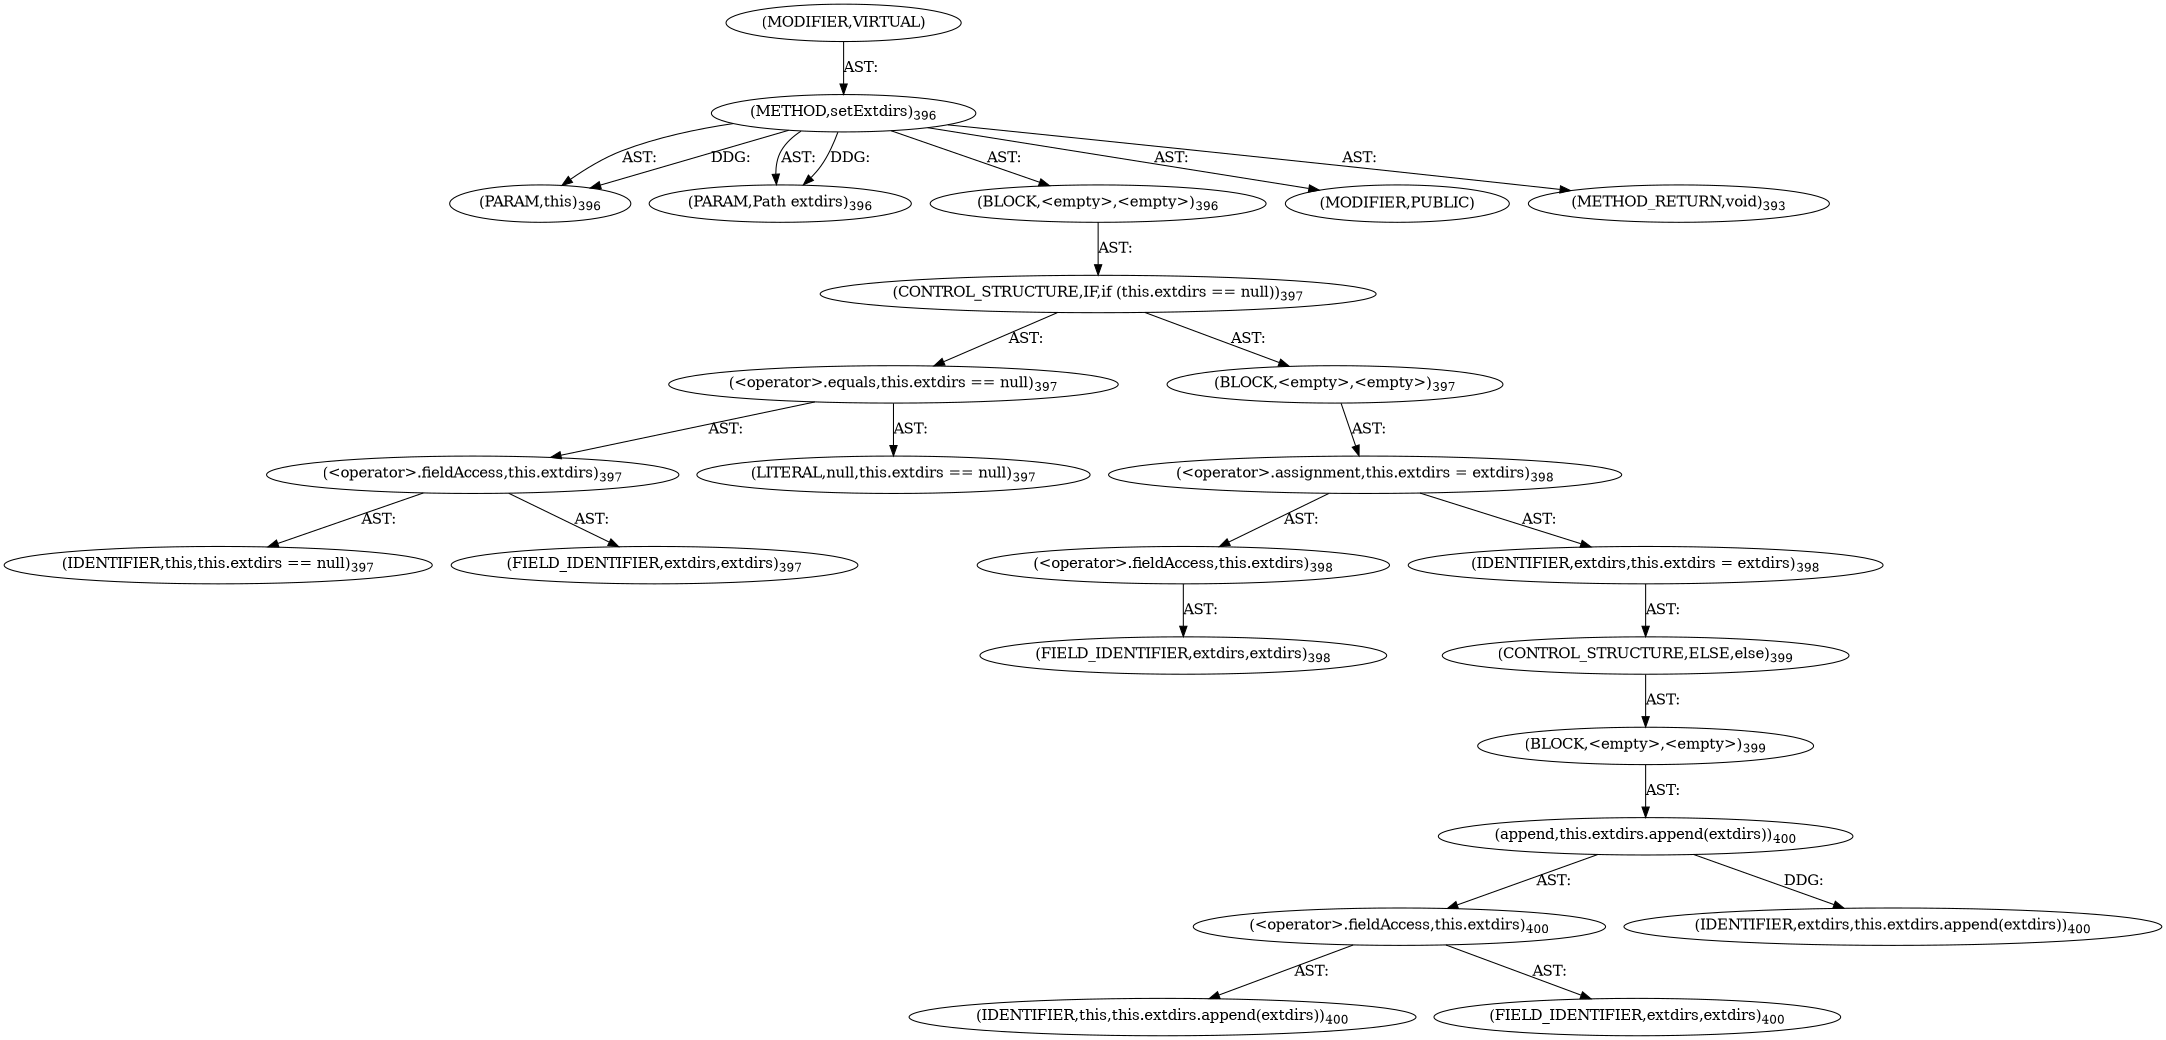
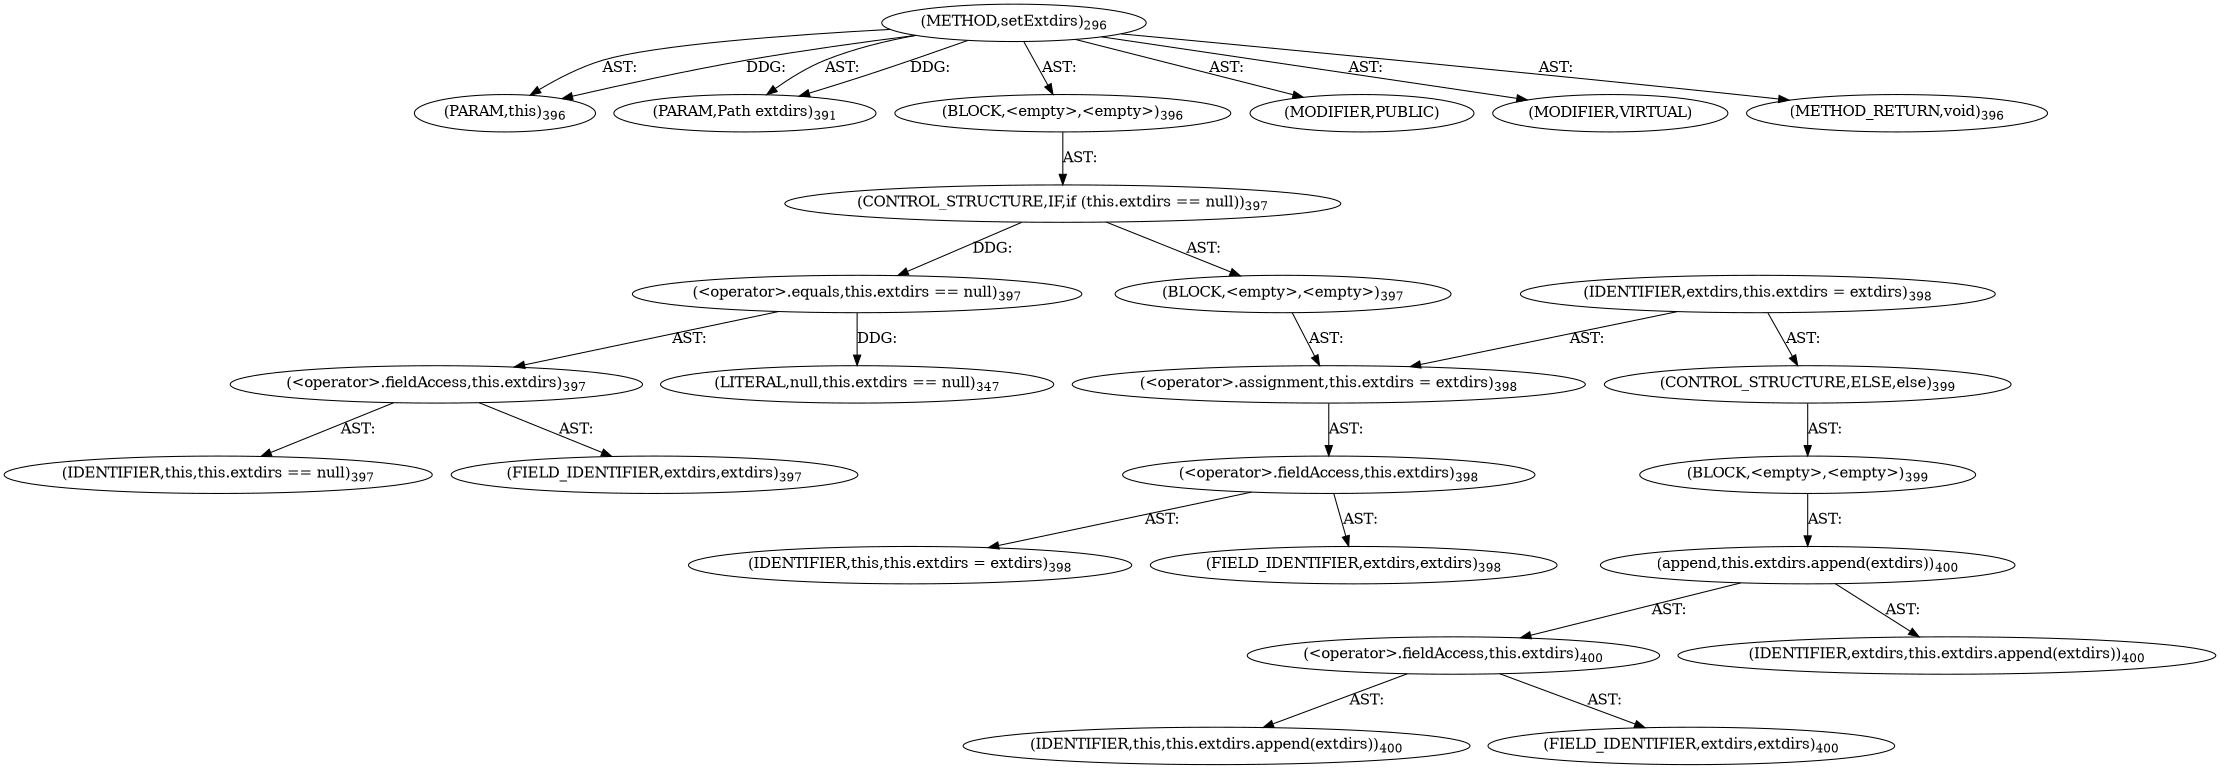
edge "(MODIFIER,VIRTUAL)" -> "(METHOD,setExtdirs)": reversed
node "(METHOD,setExtdirs)": text "396" -> "296"
node "(PARAM,Path extdirs)": text "396" -> "391"
node "(METHOD_RETURN,void)": text "393" -> "396"
edge "(CONTROL_STRUCTURE,IF,if (this.extdirs == null))" -> "(<operator>.equals,this.extdirs == null)": label "AST: " -> "DDG: "
edge "(<operator>.equals,this.extdirs == null)" -> "(LITERAL,null,this.extdirs == null)": label "AST: " -> "DDG: "
node "(LITERAL,null,this.extdirs == null)": text "397" -> "347"
edge "(<operator>.assignment,this.extdirs = extdirs)" -> "(IDENTIFIER,extdirs,this.extdirs = extdirs)": reversed
node "(IDENTIFIER,this,this.extdirs = extdirs)": added
edge "(append,this.extdirs.append(extdirs))" -> "(IDENTIFIER,extdirs,this.extdirs.append(extdirs))": label "DDG: " -> "AST: "
